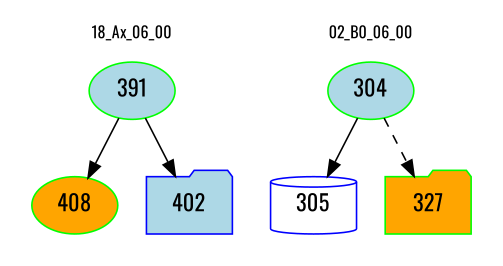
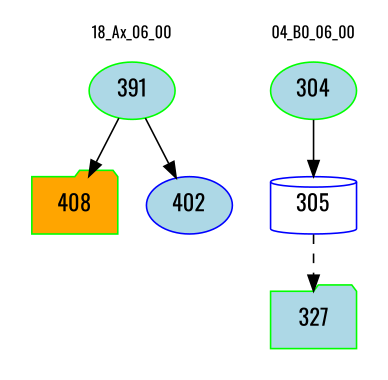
cluster "02_B0_06_00": label "02_B0_06_00" -> "04_B0_06_00"
edge "304" -> "327": now "305" -> "327"
node "408": shape ellipse -> folder
node "402": shape folder -> ellipse
node "327": fillcolor orange -> lightblue
